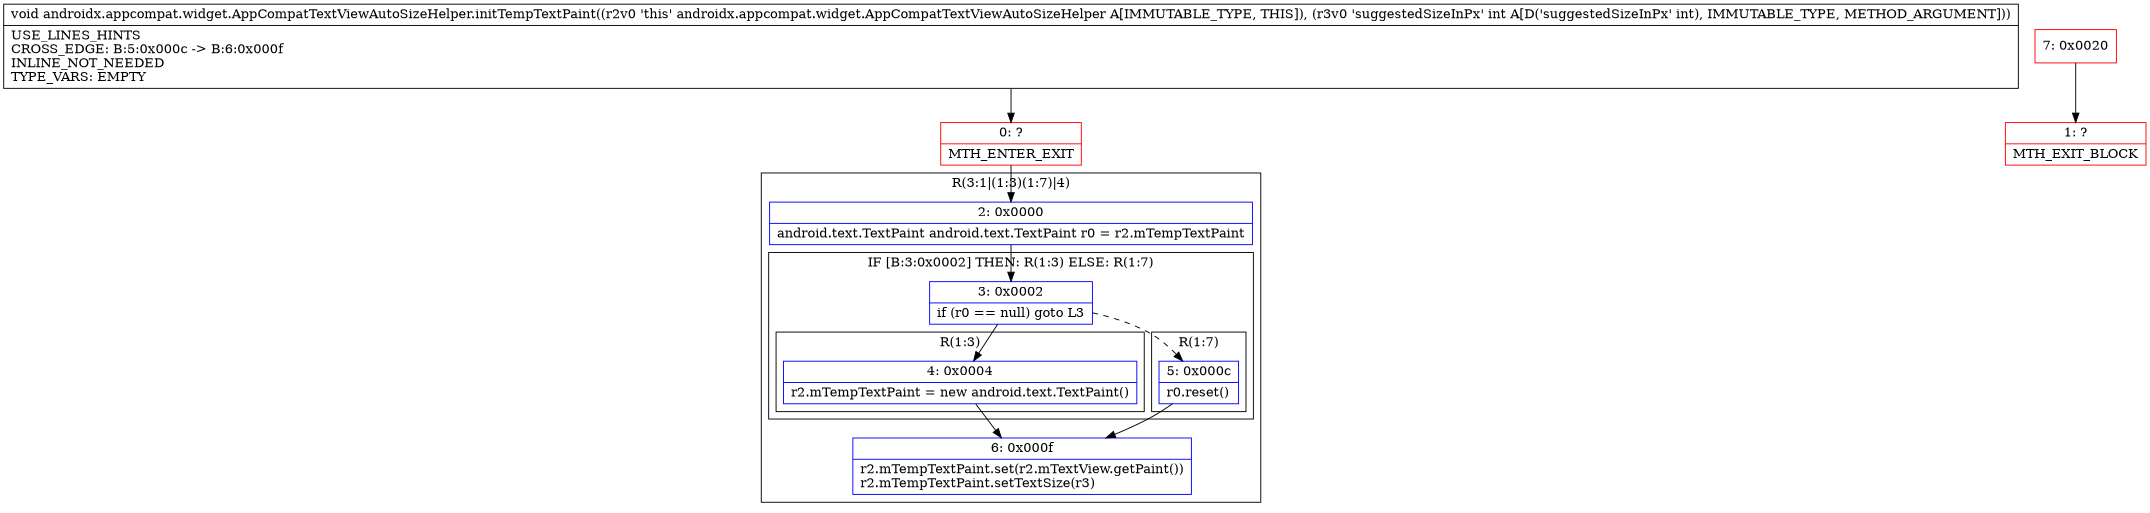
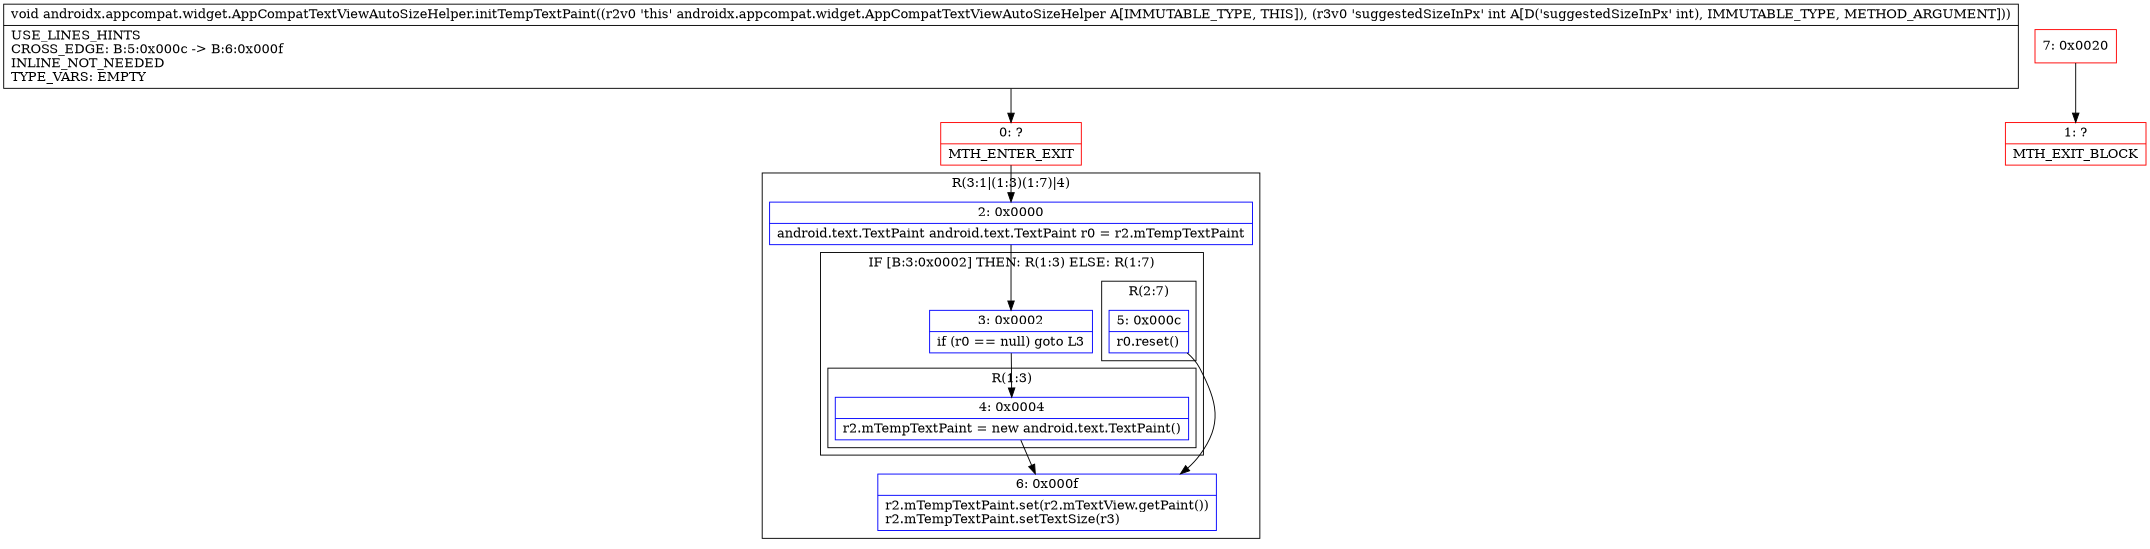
edge "3: 0x0002" -> "5: 0x000c": removed
cluster "R(1:7)": label "R(1:7)" -> "R(2:7)"
